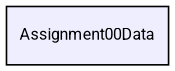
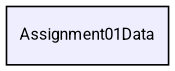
node "Assignment00Data": label "Assignment00Data" -> "Assignment01Data"
